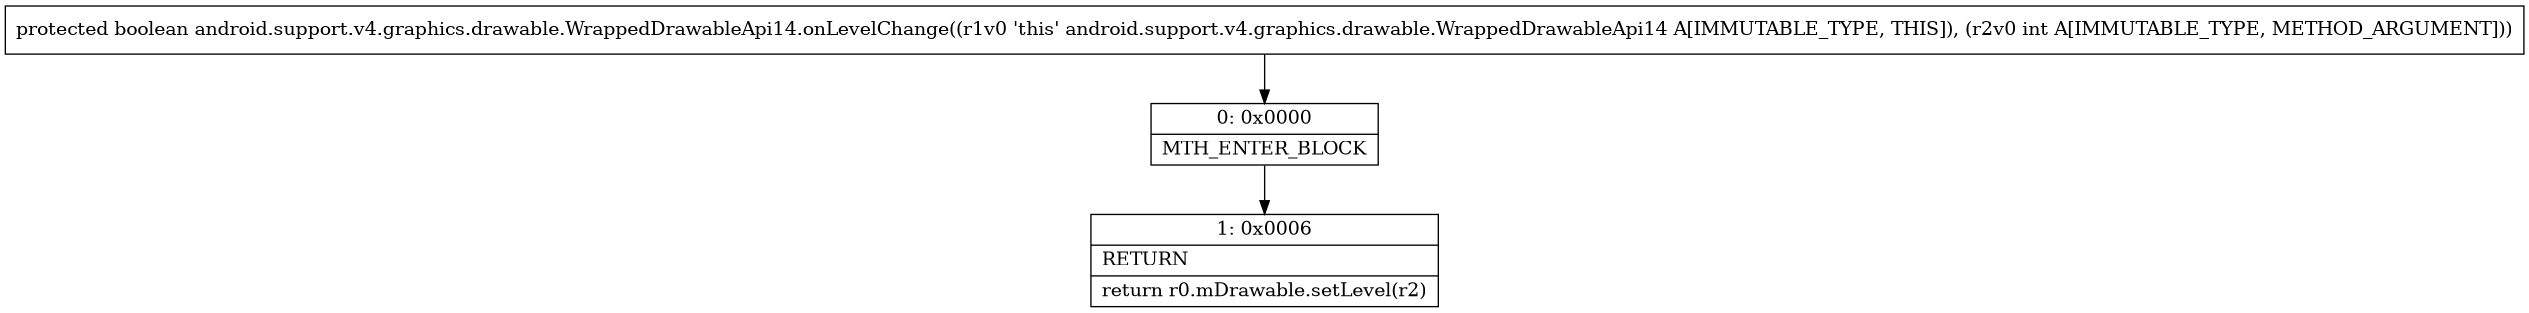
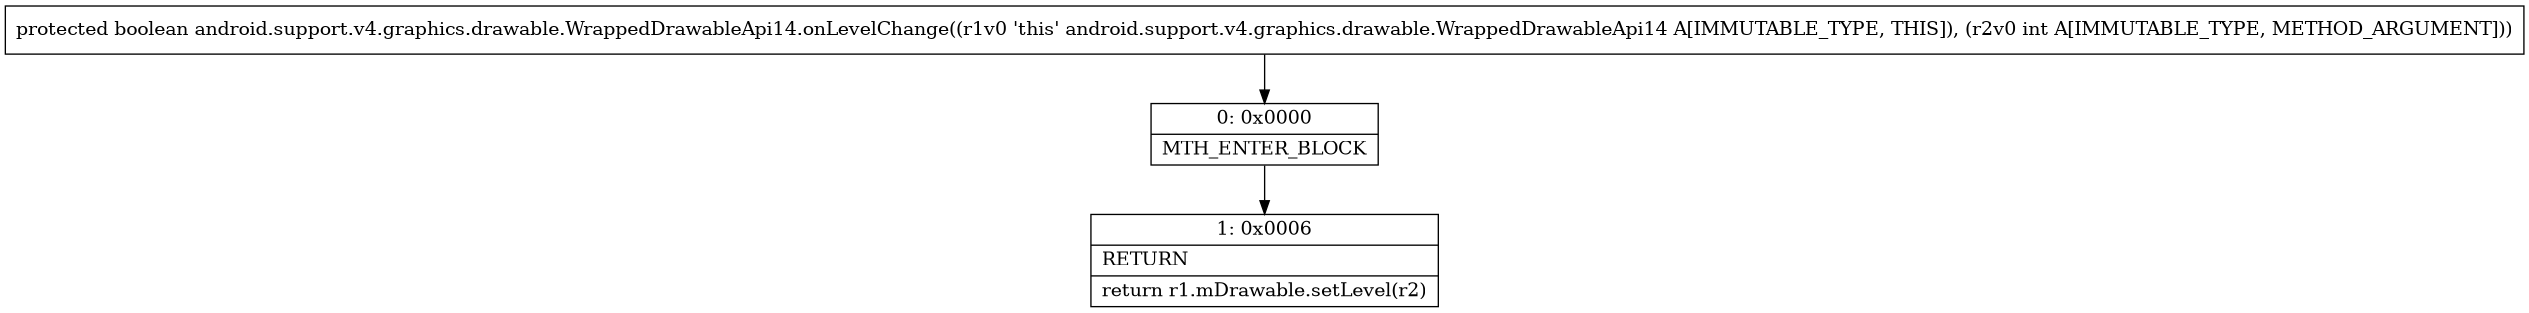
node "1: 0x0006": text "return r0.mDrawable.setLevel(r2)" -> "return r1.mDrawable.setLevel(r2)"
